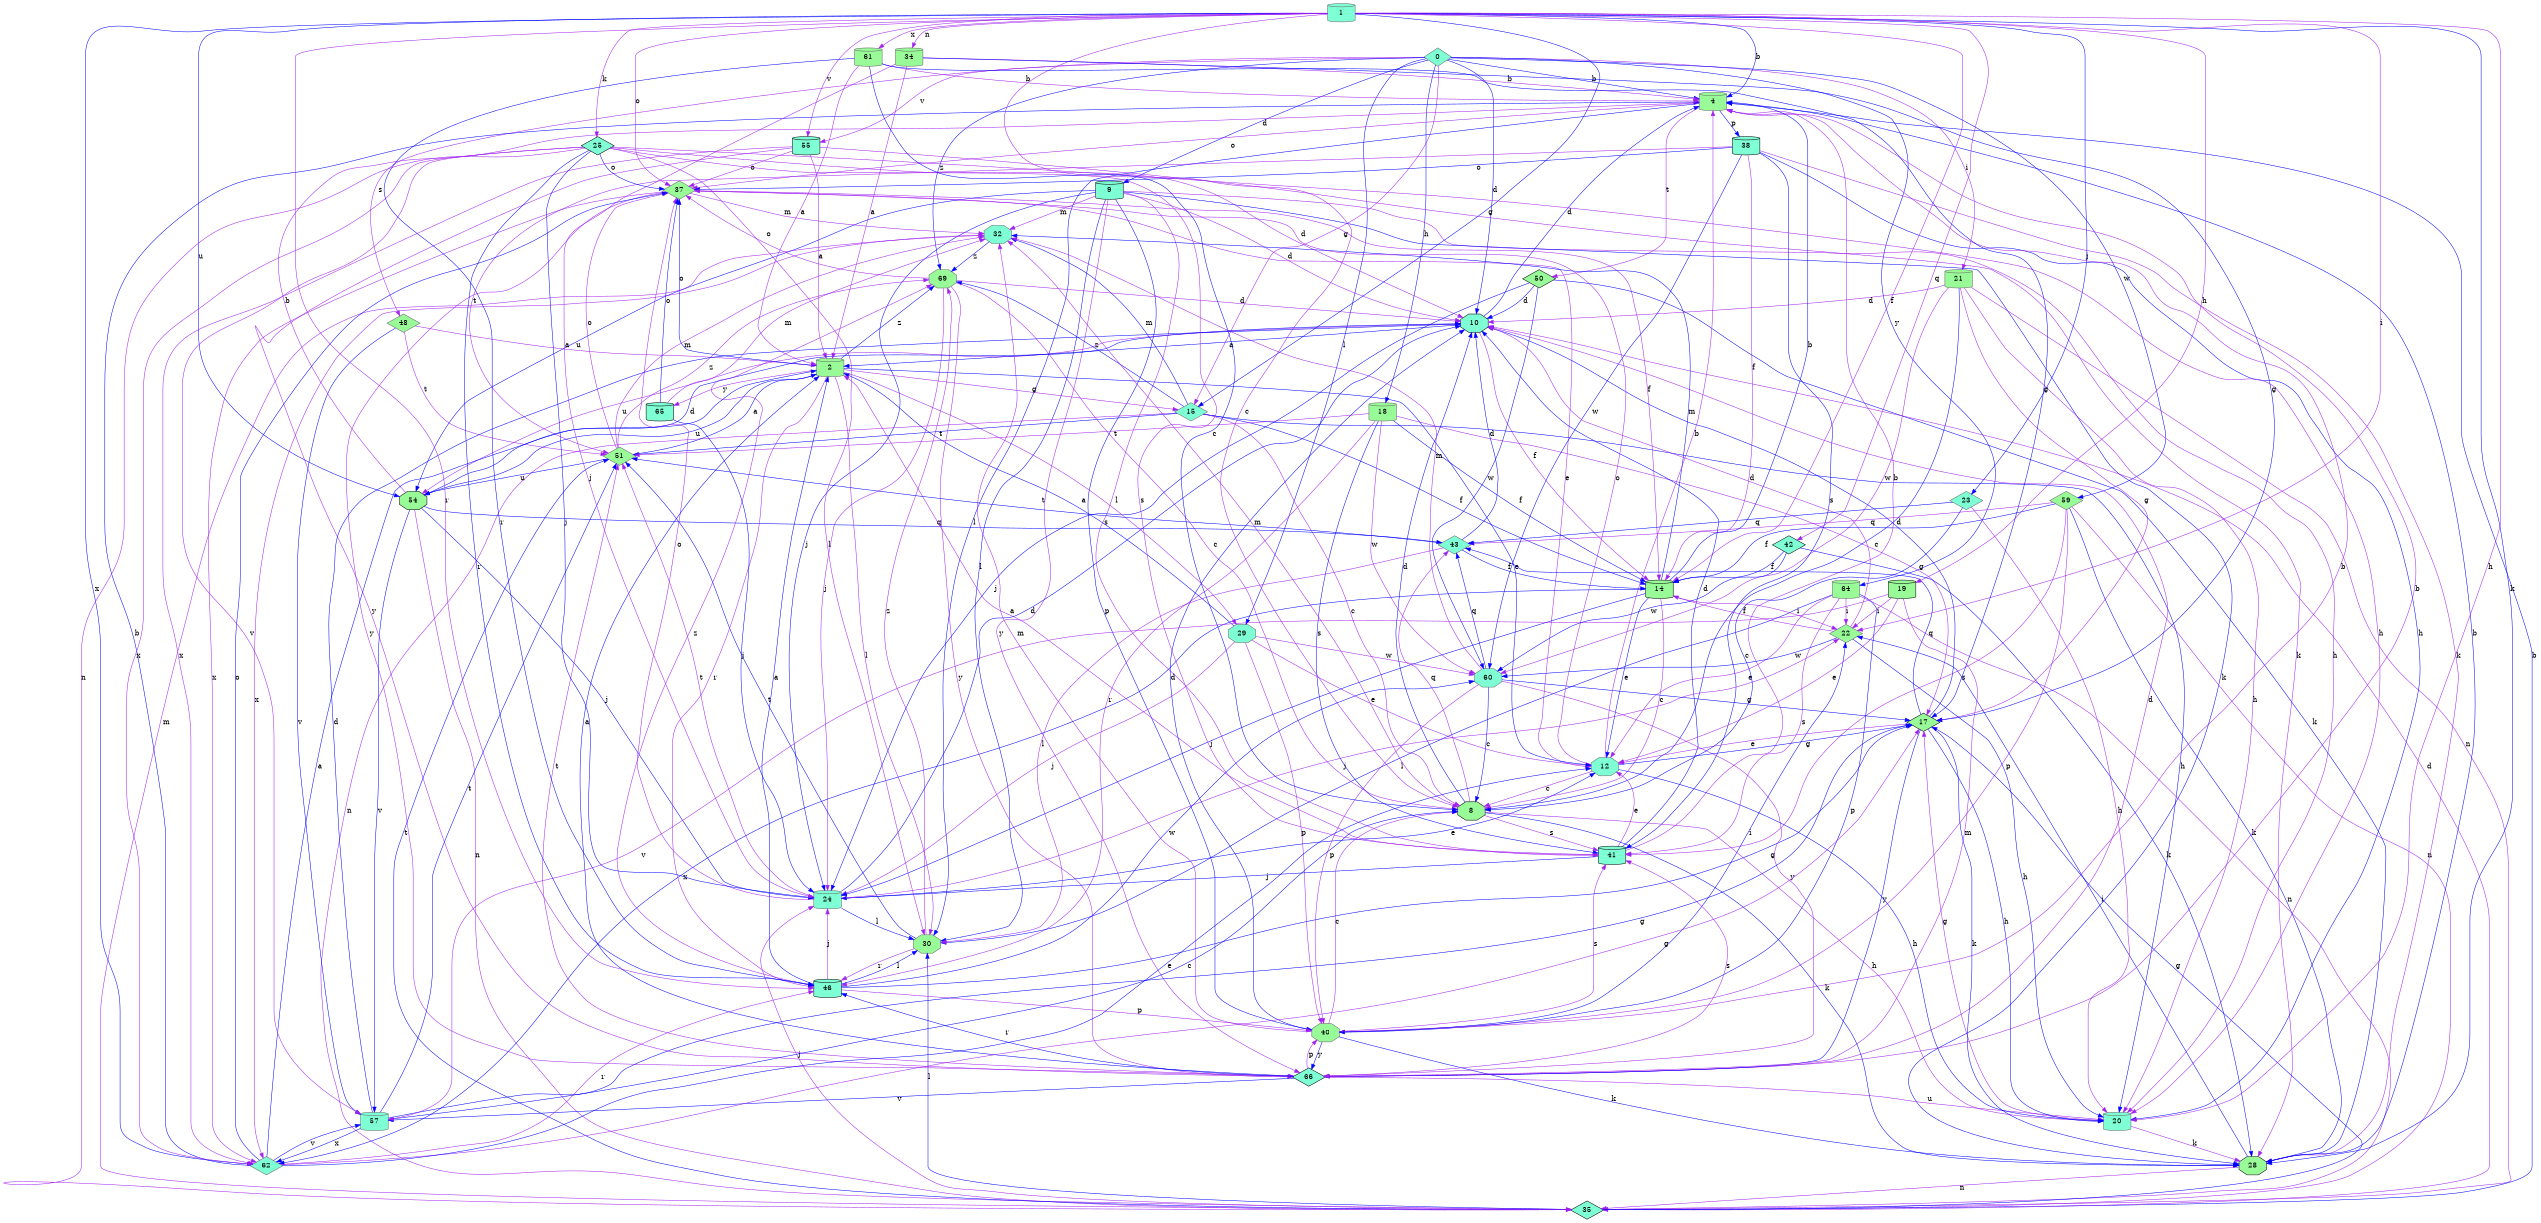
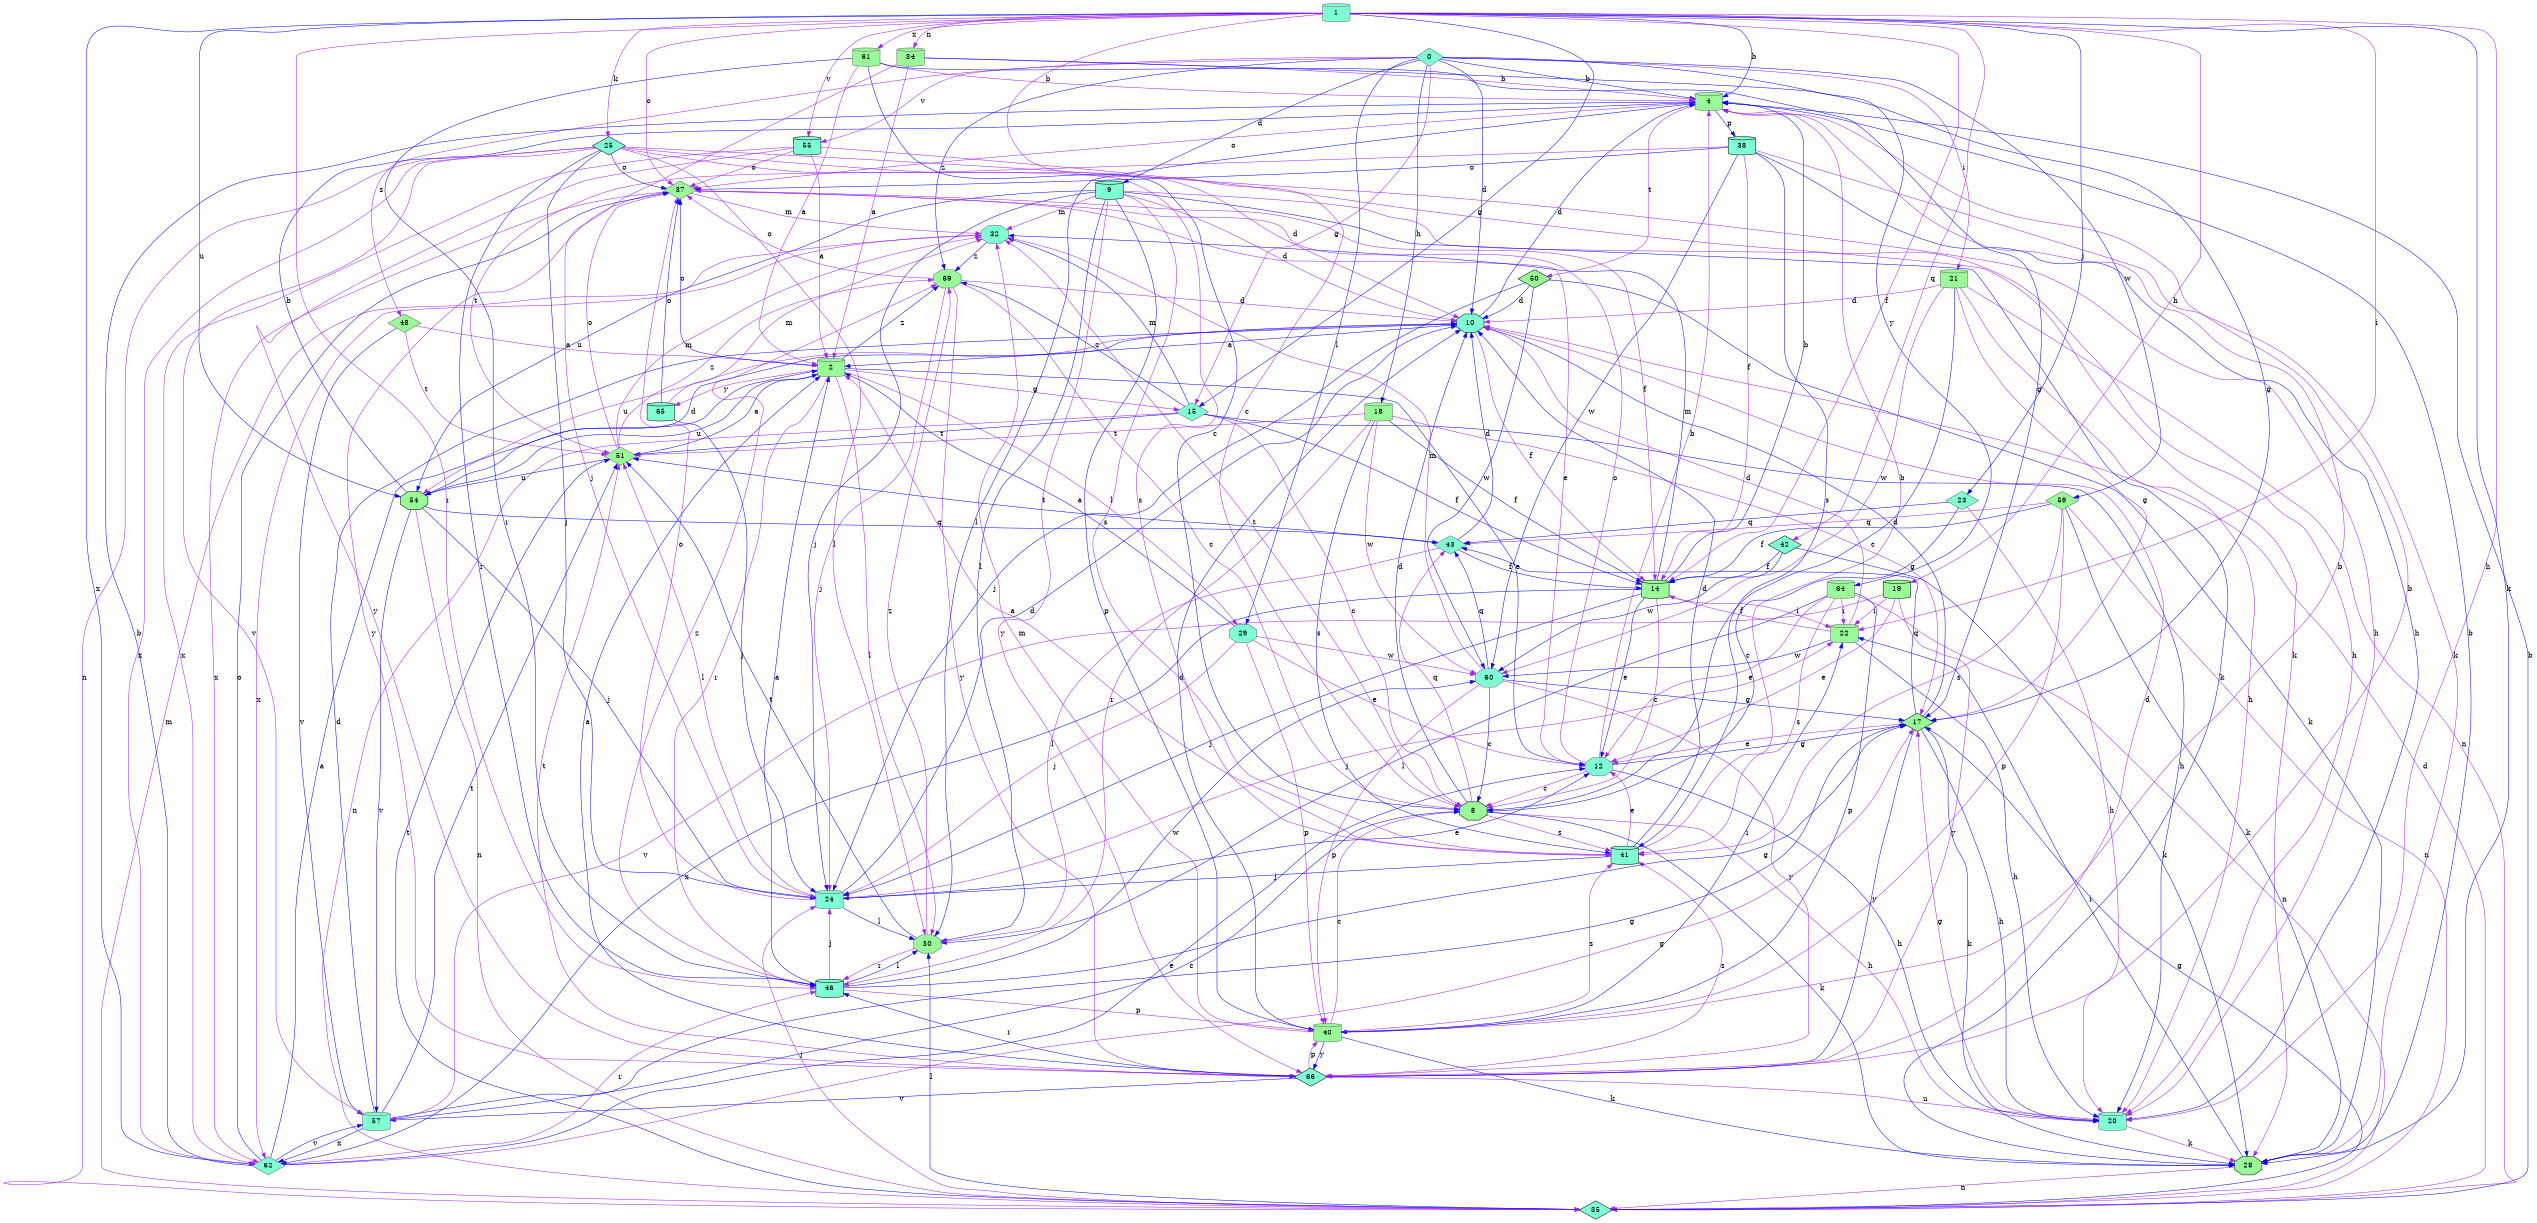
edge "54" -> "4": color purple -> blue
edge "8" -> "32": label "m" -> "t"
node "22": shape diamond -> cylinder
edge "24" -> "51": label "t" -> "l"
edge "19" -> "66": label "m" -> "y"
node "40": shape octagon -> cylinder
